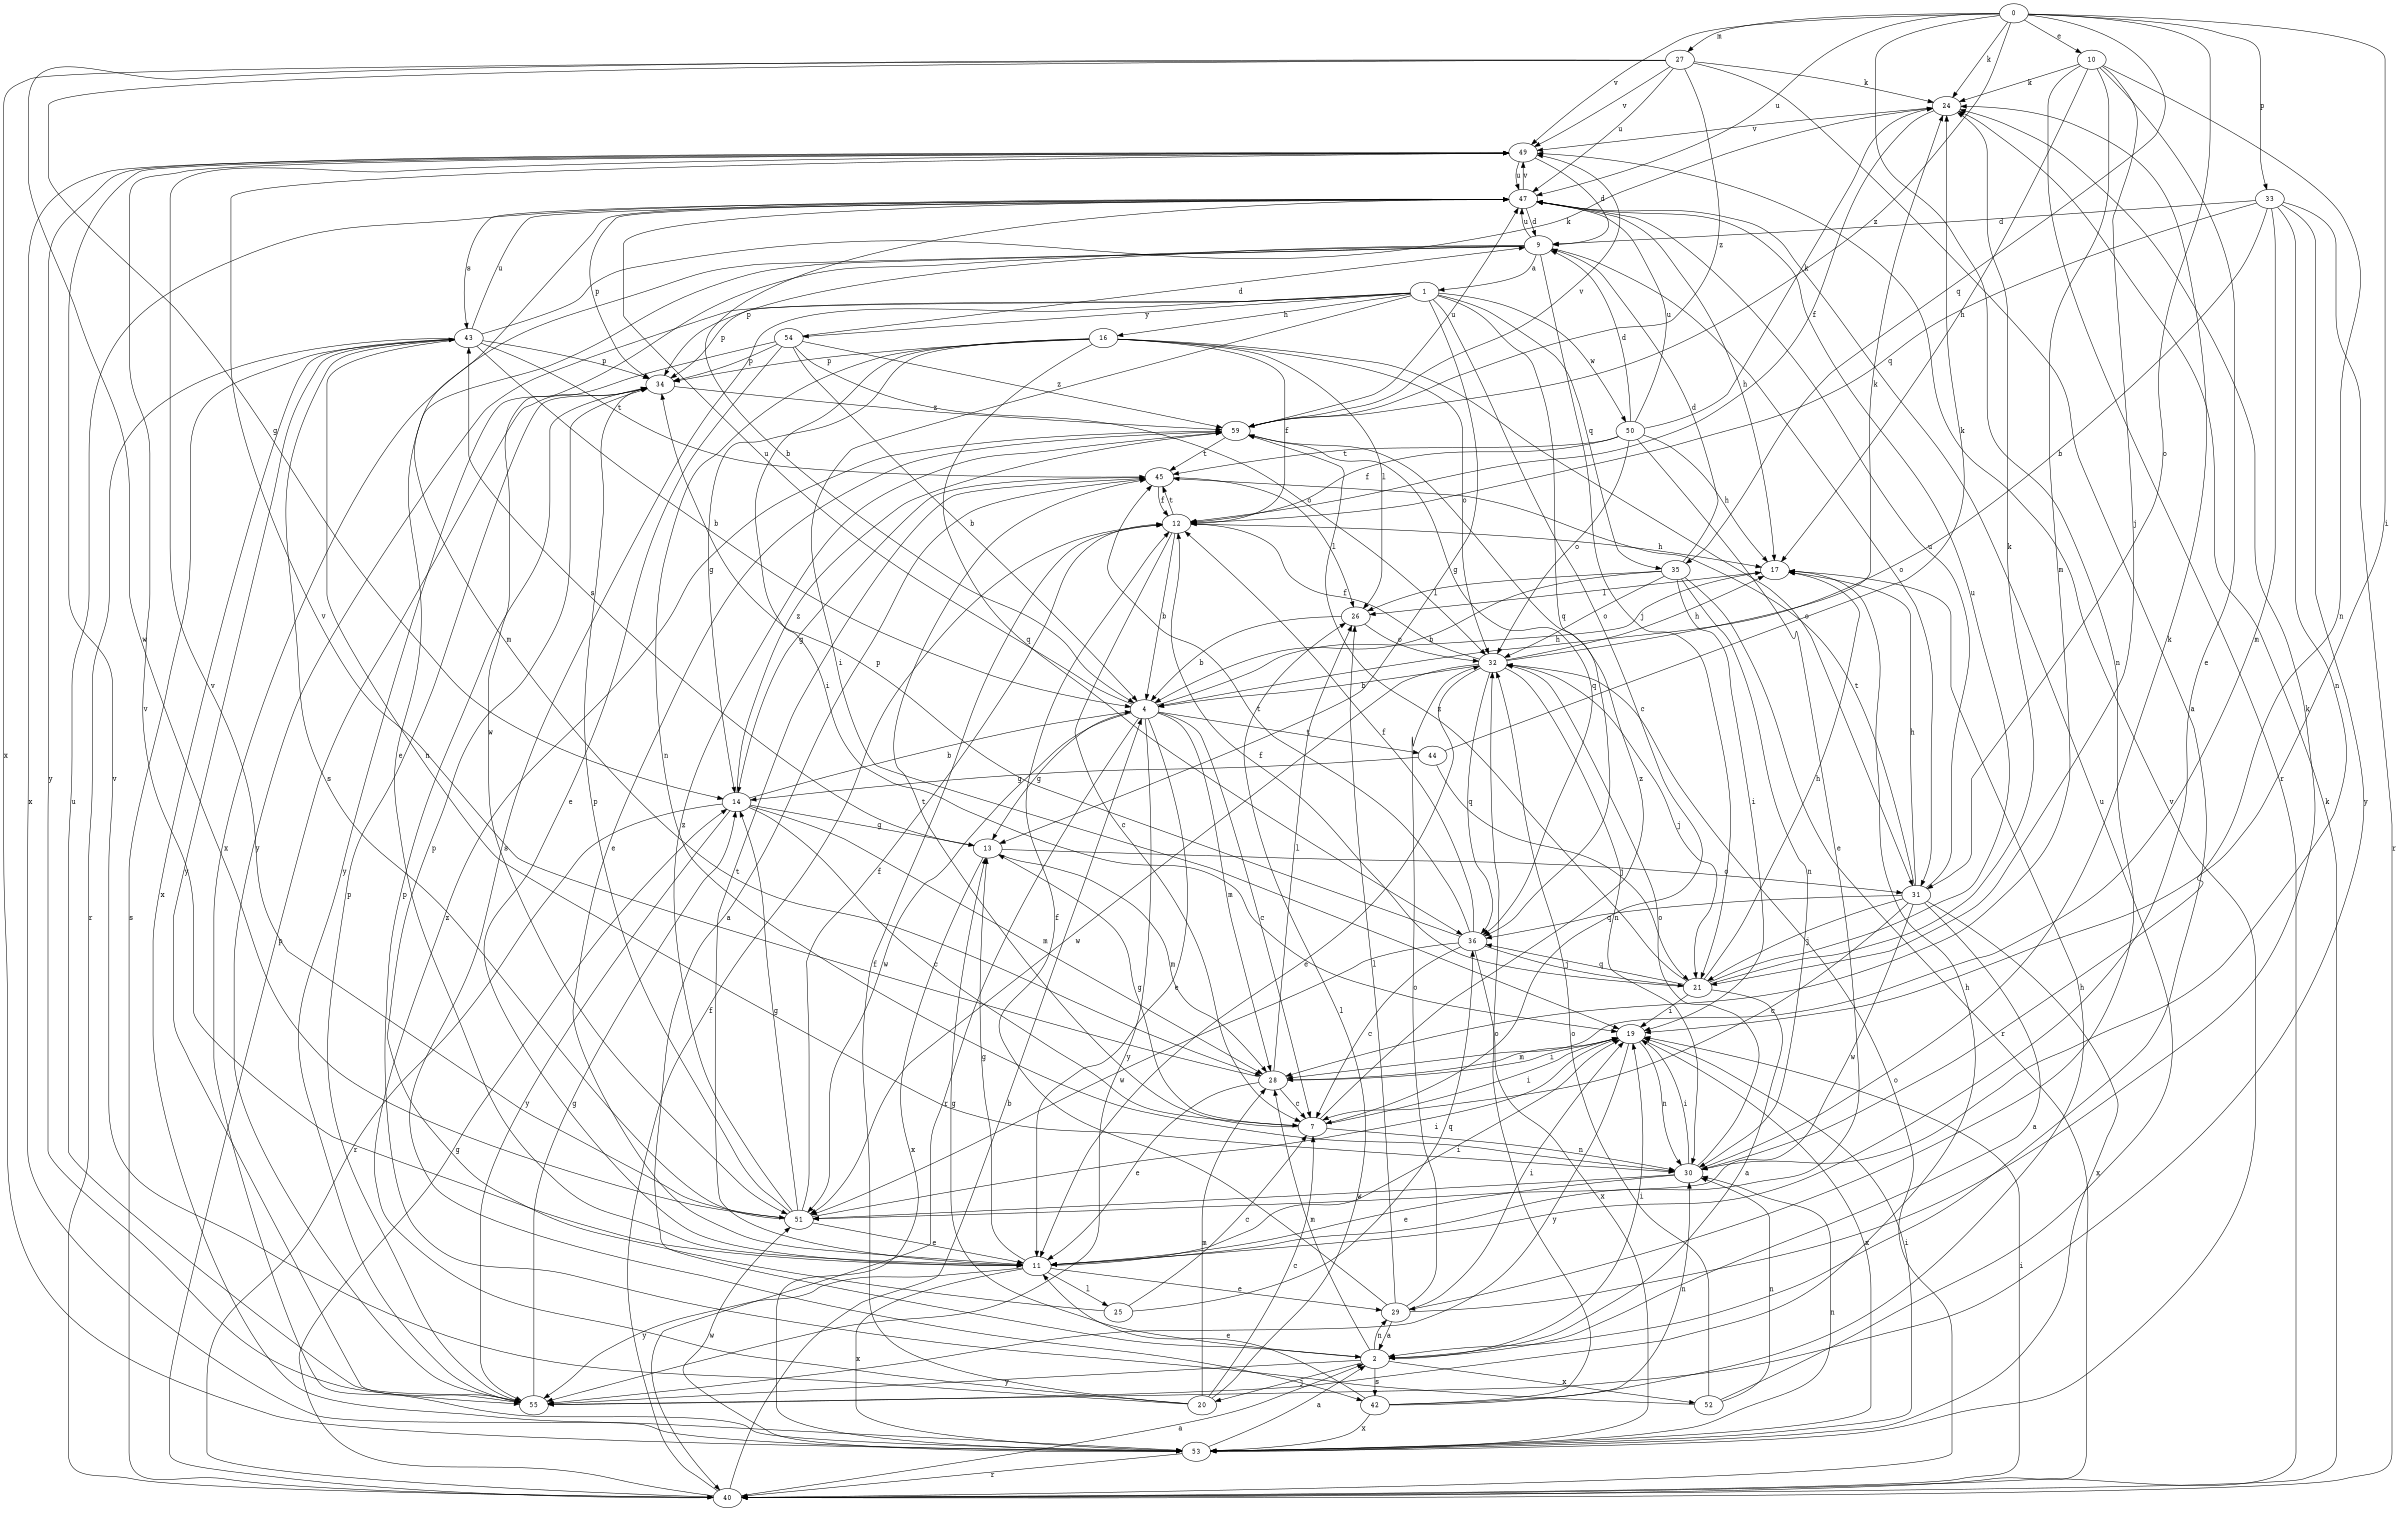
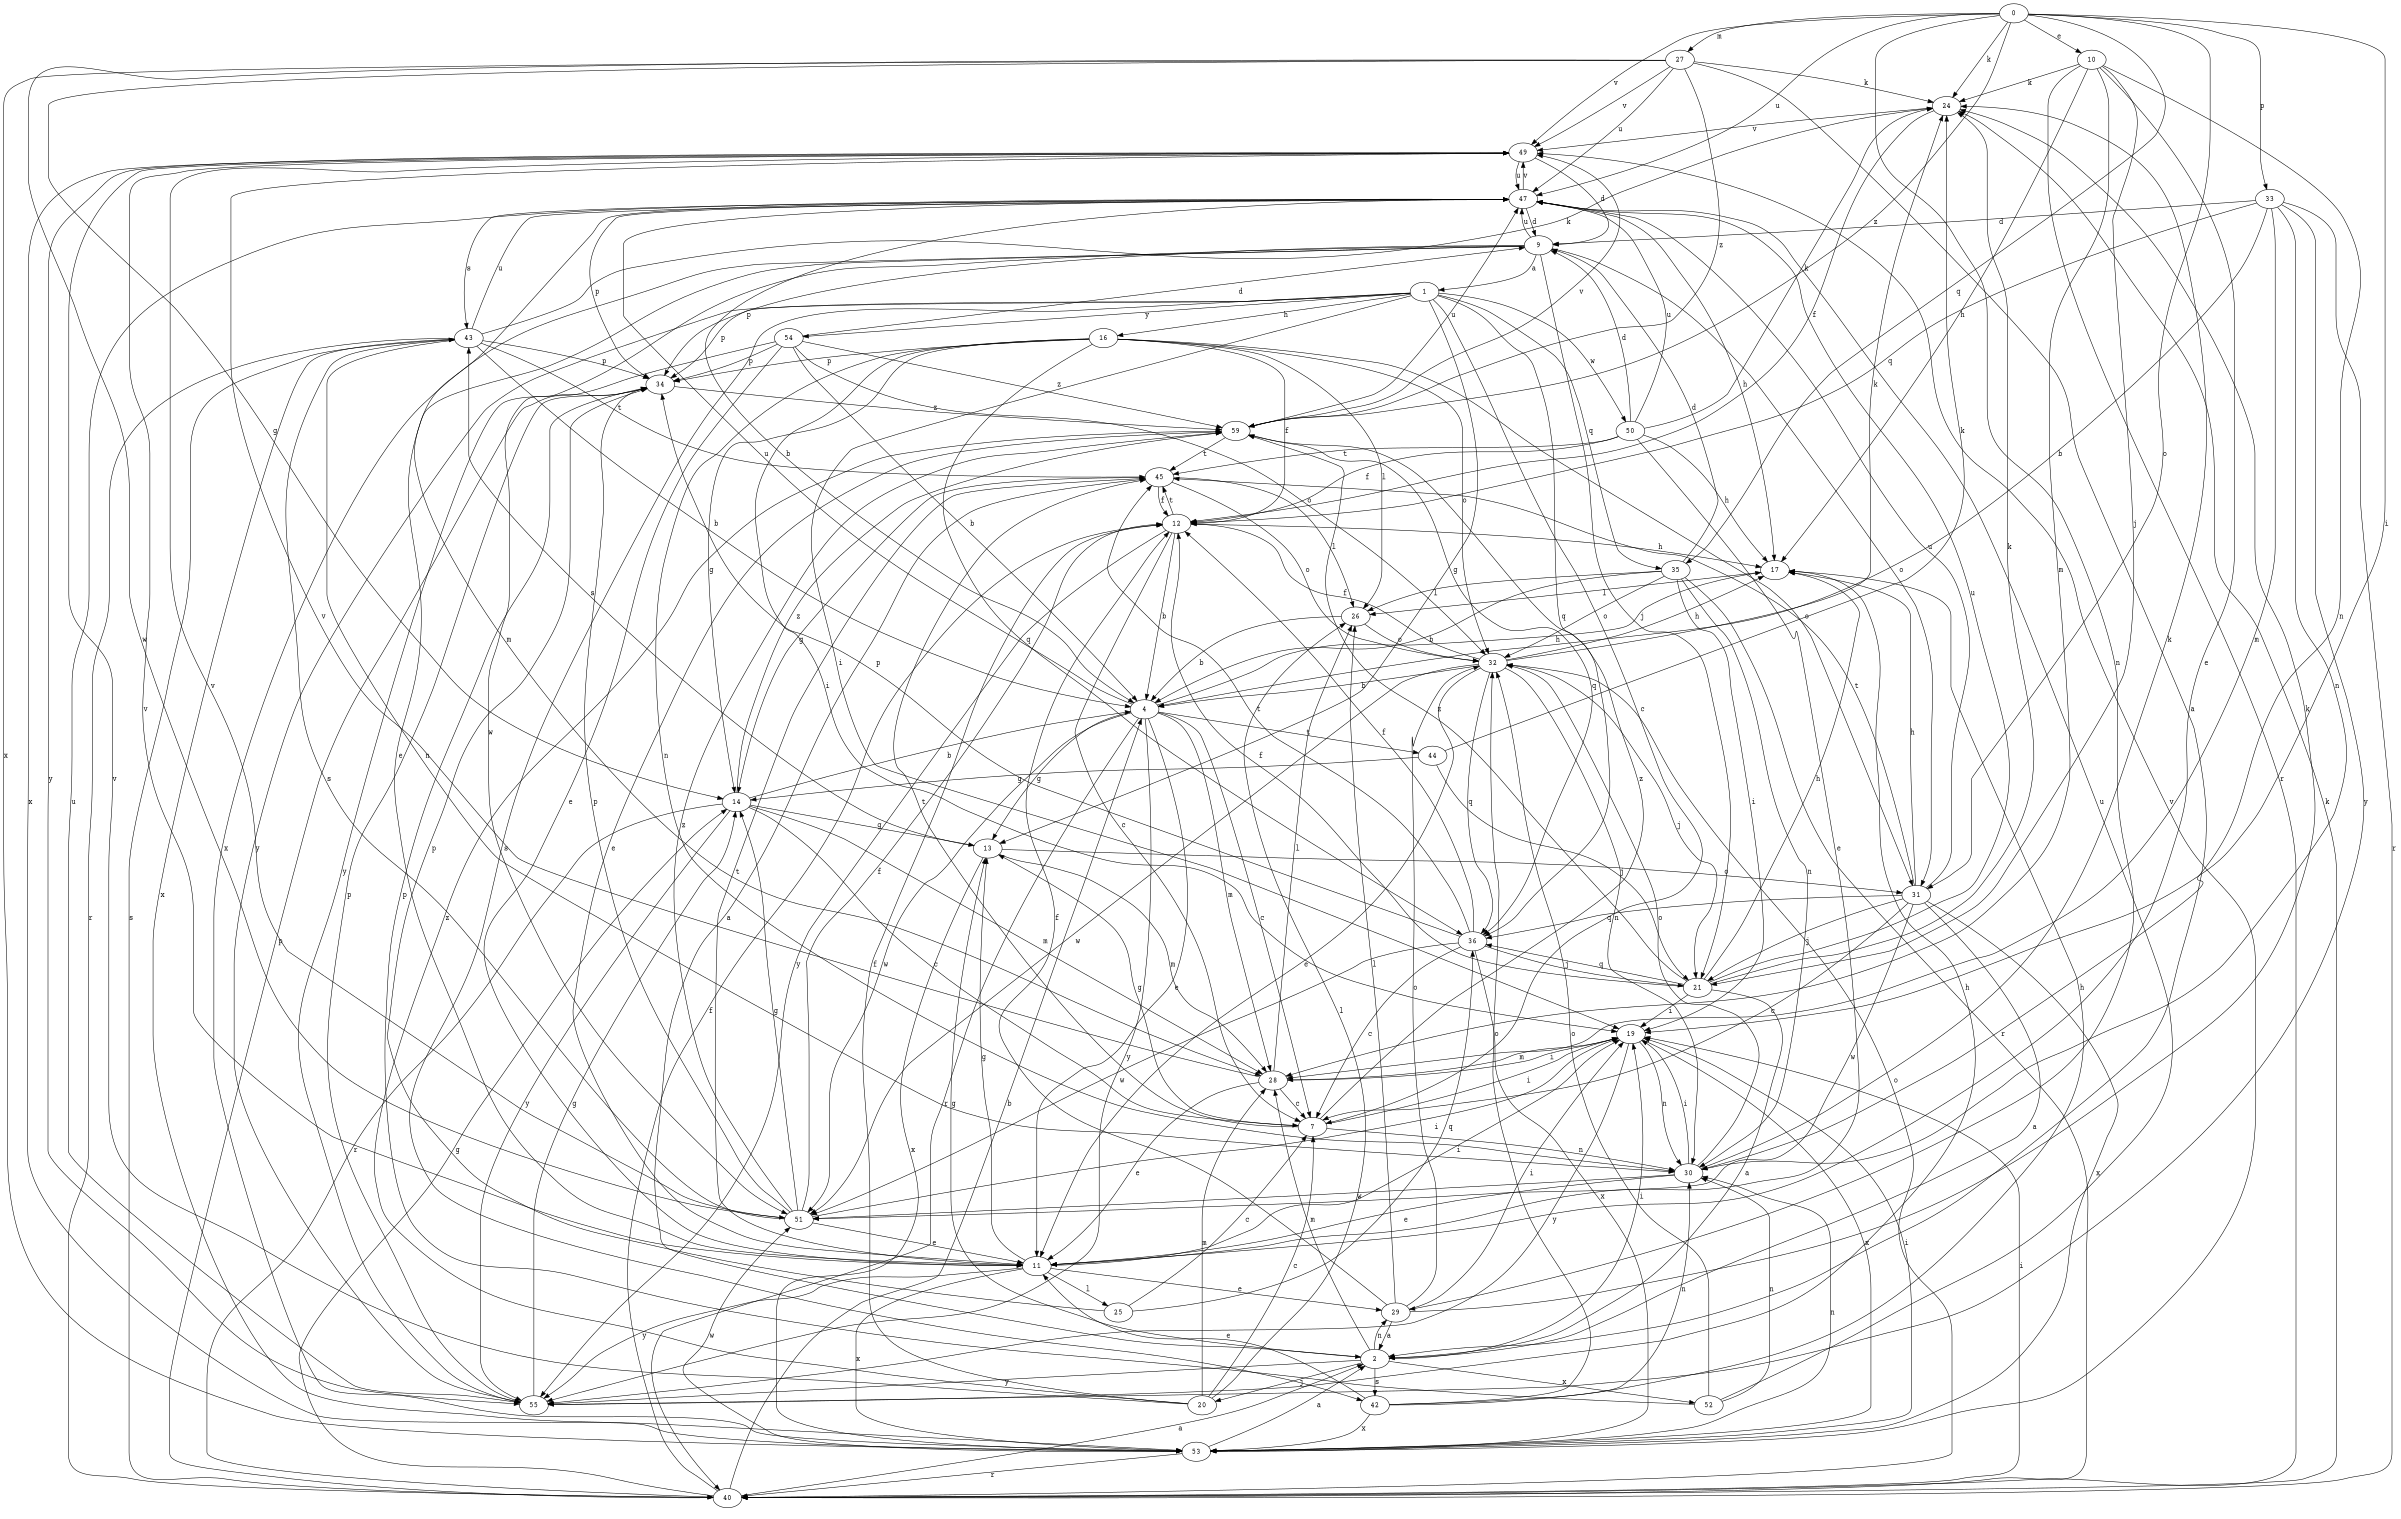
edge "50" -> "32": now "45" -> "32"
edge "43" -> "55": now "12" -> "55"
